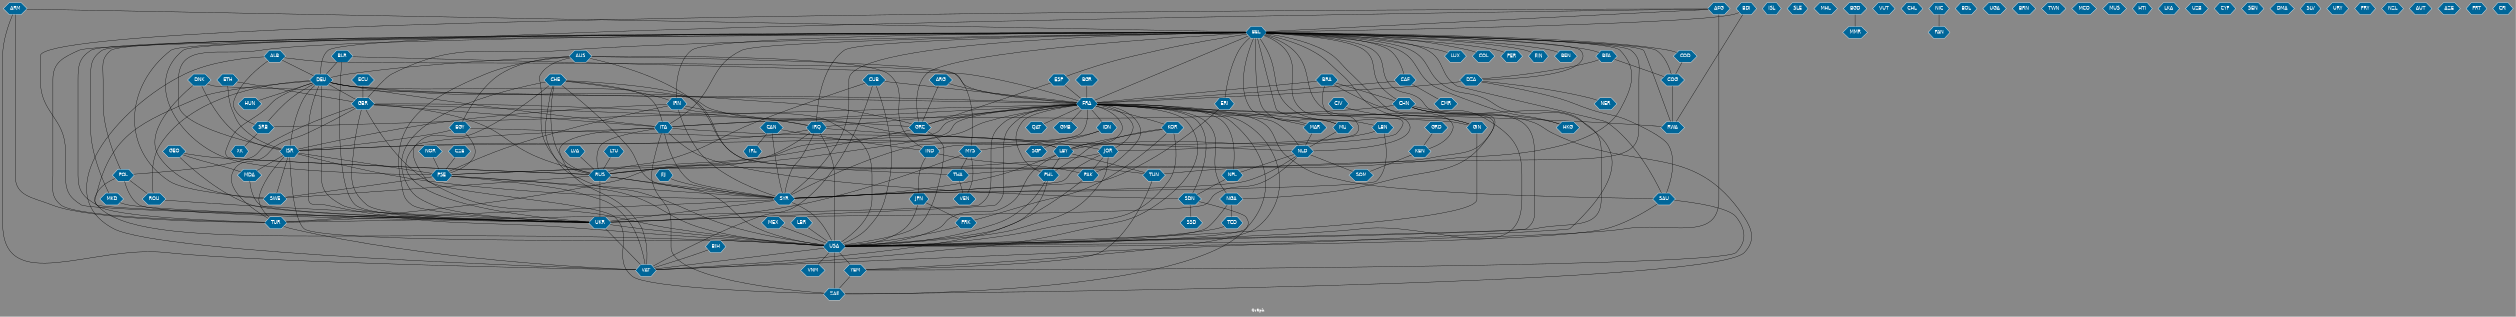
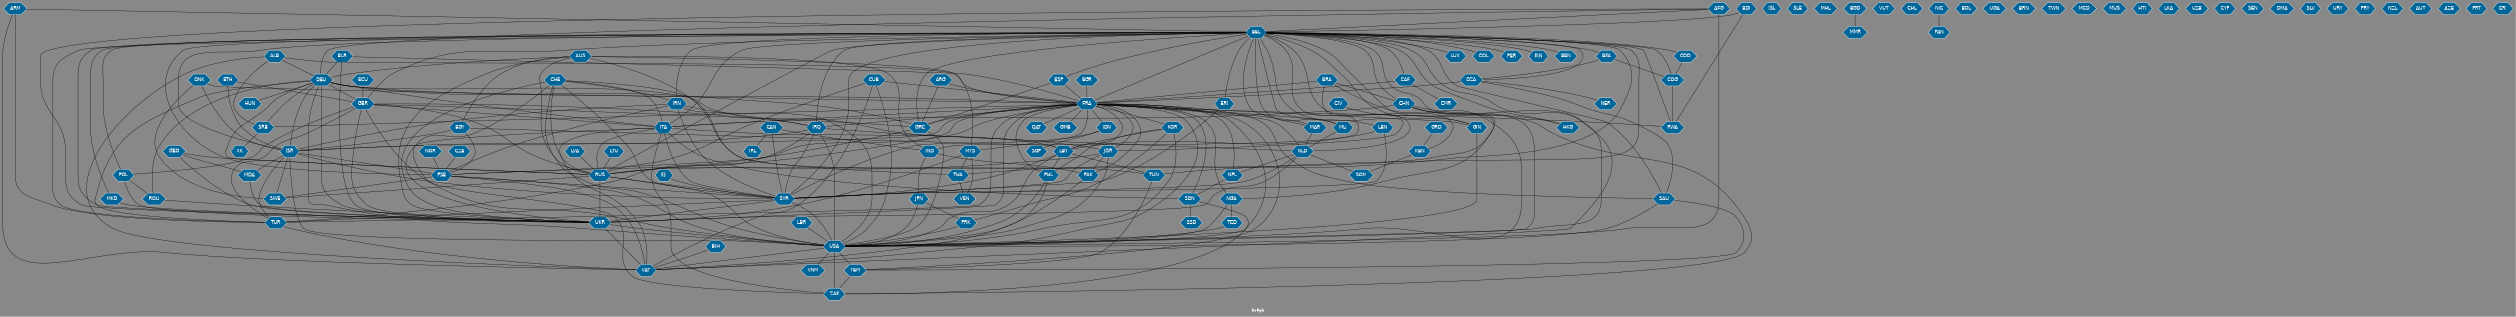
edge "BEL" -- "SWE": now "BEL" -- "RUS"
node "MEX": removed
edge "POL" -- "USA": removed
